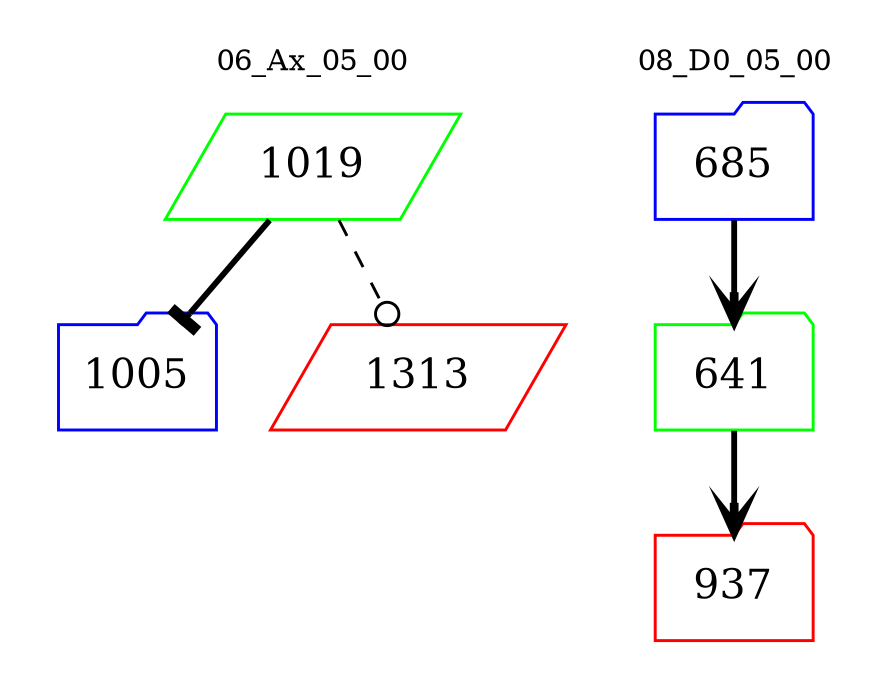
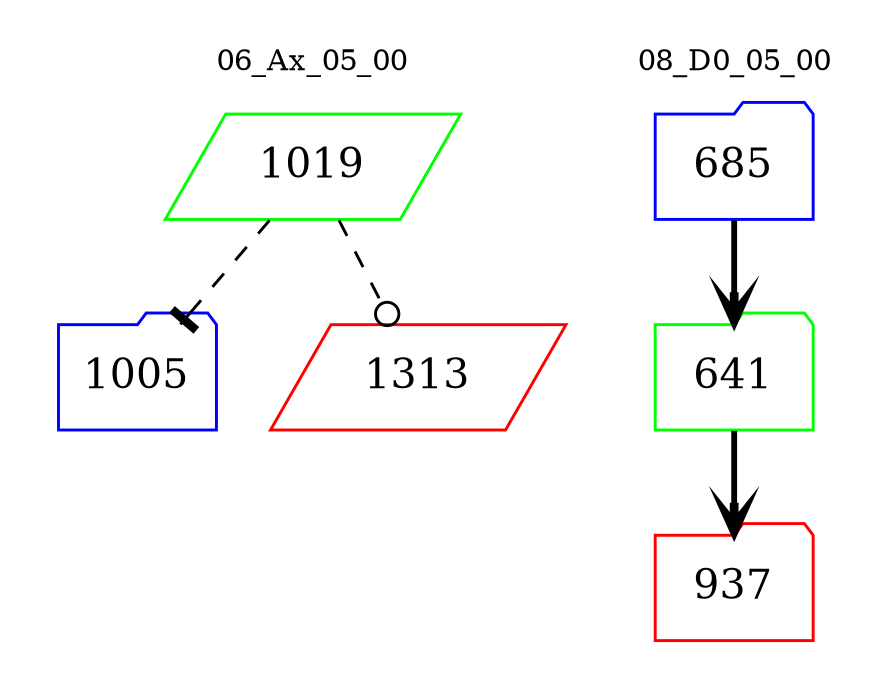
edge "1019" -> "1005": style bold -> dashed
